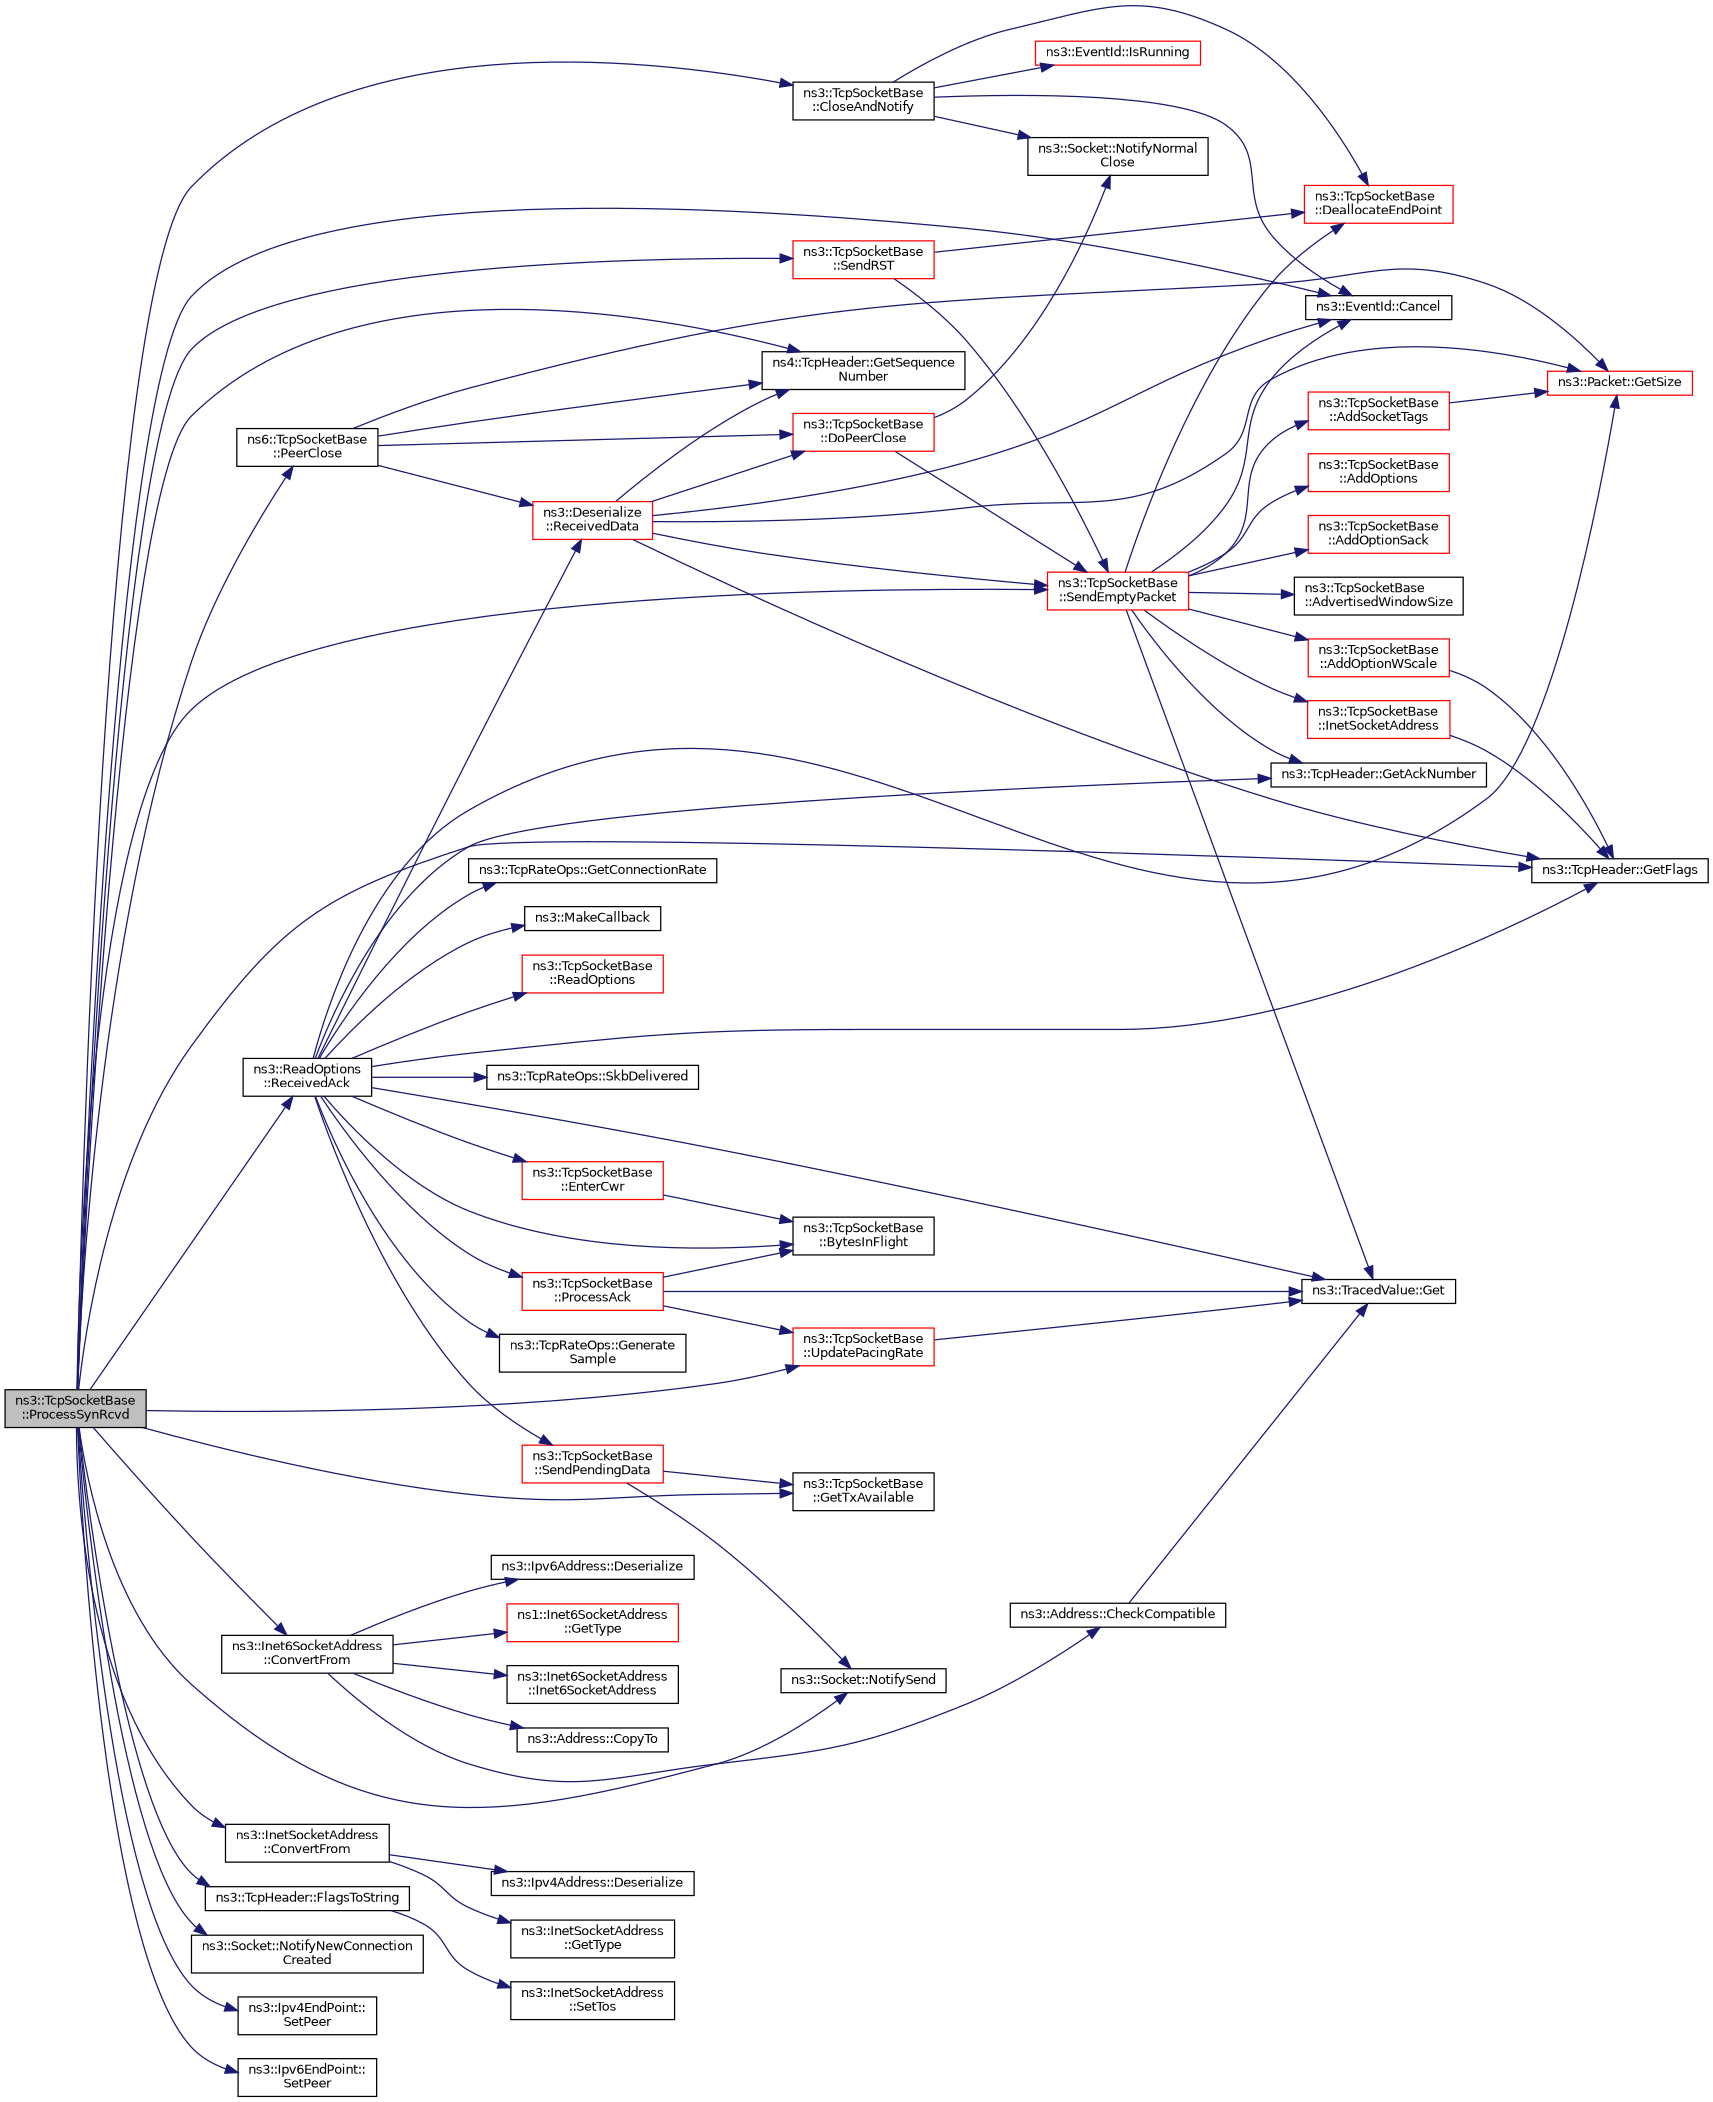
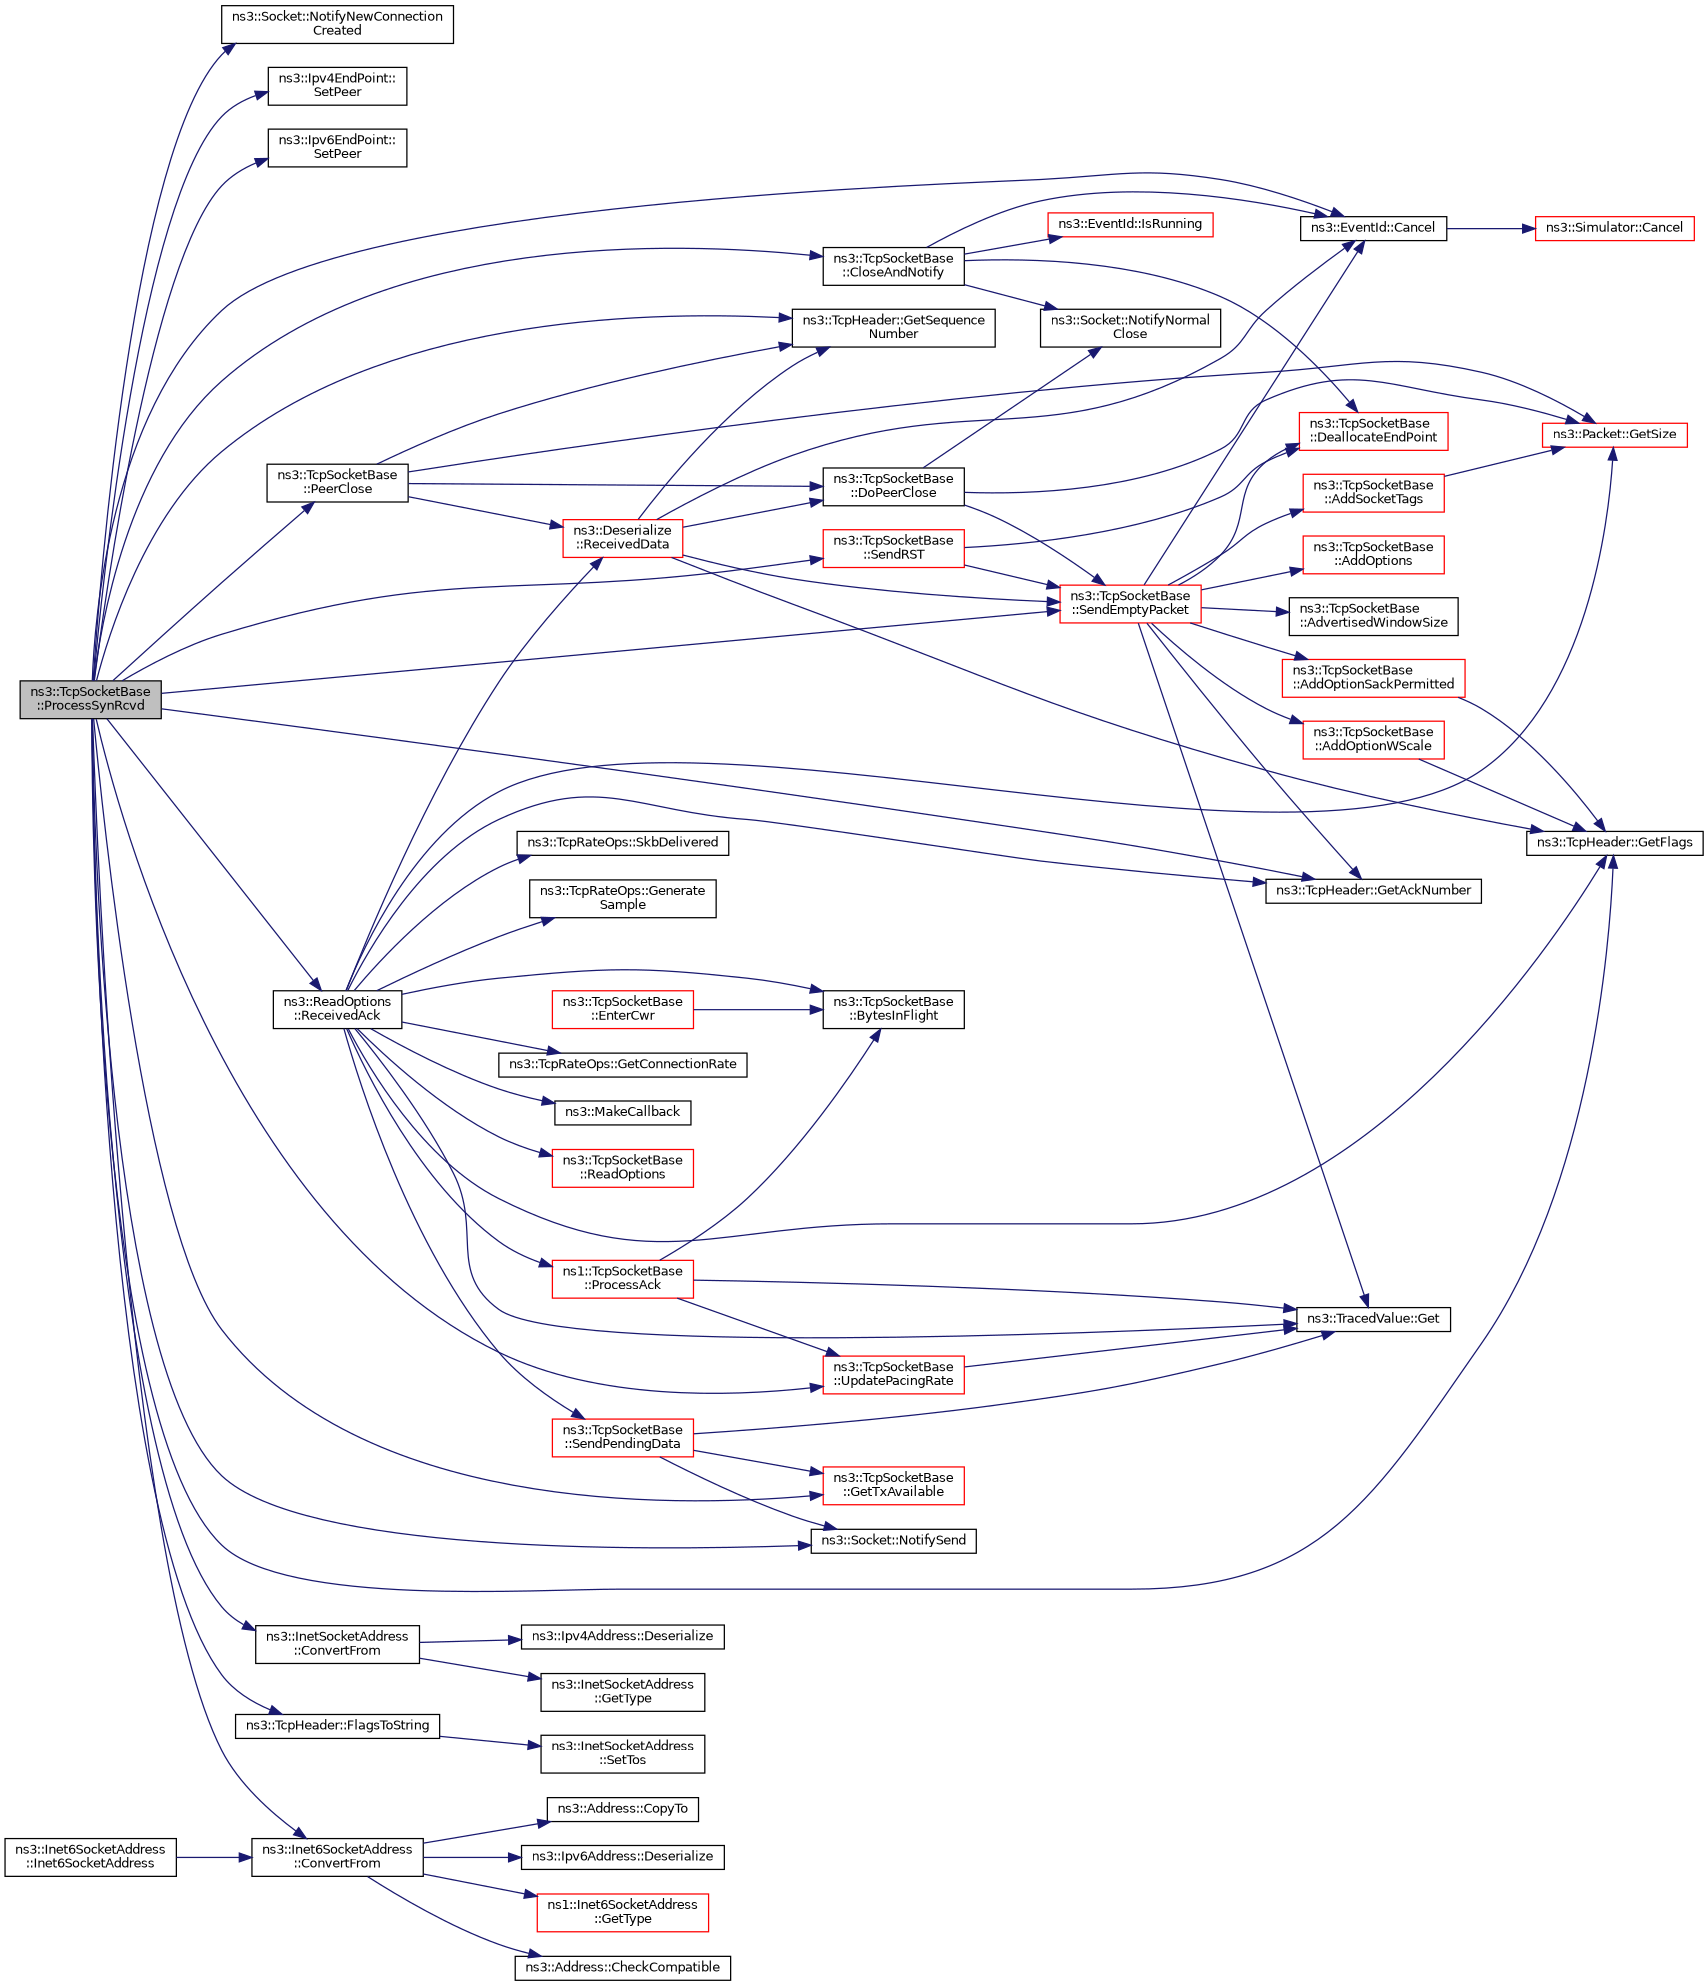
node "ns3::Simulator::Cancel": added
node "ns4::TcpHeader::GetSequence Number": label "ns4::TcpHeader::GetSequence Number" -> "ns3::TcpHeader::GetSequence Number"
node "ns3::TcpSocketBase ::DoPeerClose": color red -> black
node "ns6::TcpSocketBase ::PeerClose": label "ns6::TcpSocketBase ::PeerClose" -> "ns3::TcpSocketBase ::PeerClose"
edge "ns3::Deserialize ::ReceivedData" -> "ns3::Packet::GetSize": now "ns3::TcpSocketBase ::DoPeerClose" -> "ns3::Packet::GetSize"
node "ns3::TcpSocketBase ::AddOptionSack": removed
node "ns3::TcpSocketBase ::InetSocketAddress": label "ns3::TcpSocketBase ::InetSocketAddress" -> "ns3::TcpSocketBase ::AddOptionSackPermitted"
edge "ns3::TcpSocketBase ::ProcessSynRcvd" -> "ns3::TcpHeader::GetAckNumber": added
edge "ns3::ReadOptions ::ReceivedAck" -> "ns3::TcpSocketBase ::EnterCwr": removed
node "ns3::TcpSocketBase ::ProcessAck": label "ns3::TcpSocketBase ::ProcessAck" -> "ns1::TcpSocketBase ::ProcessAck"
edge "ns3::Address::CheckCompatible" -> "ns3::TracedValue::Get": now "ns3::TcpSocketBase ::SendPendingData" -> "ns3::TracedValue::Get"
node "ns3::TcpSocketBase ::GetTxAvailable": color black -> red
edge "ns3::Inet6SocketAddress ::ConvertFrom" -> "ns3::Inet6SocketAddress ::Inet6SocketAddress": reversed
